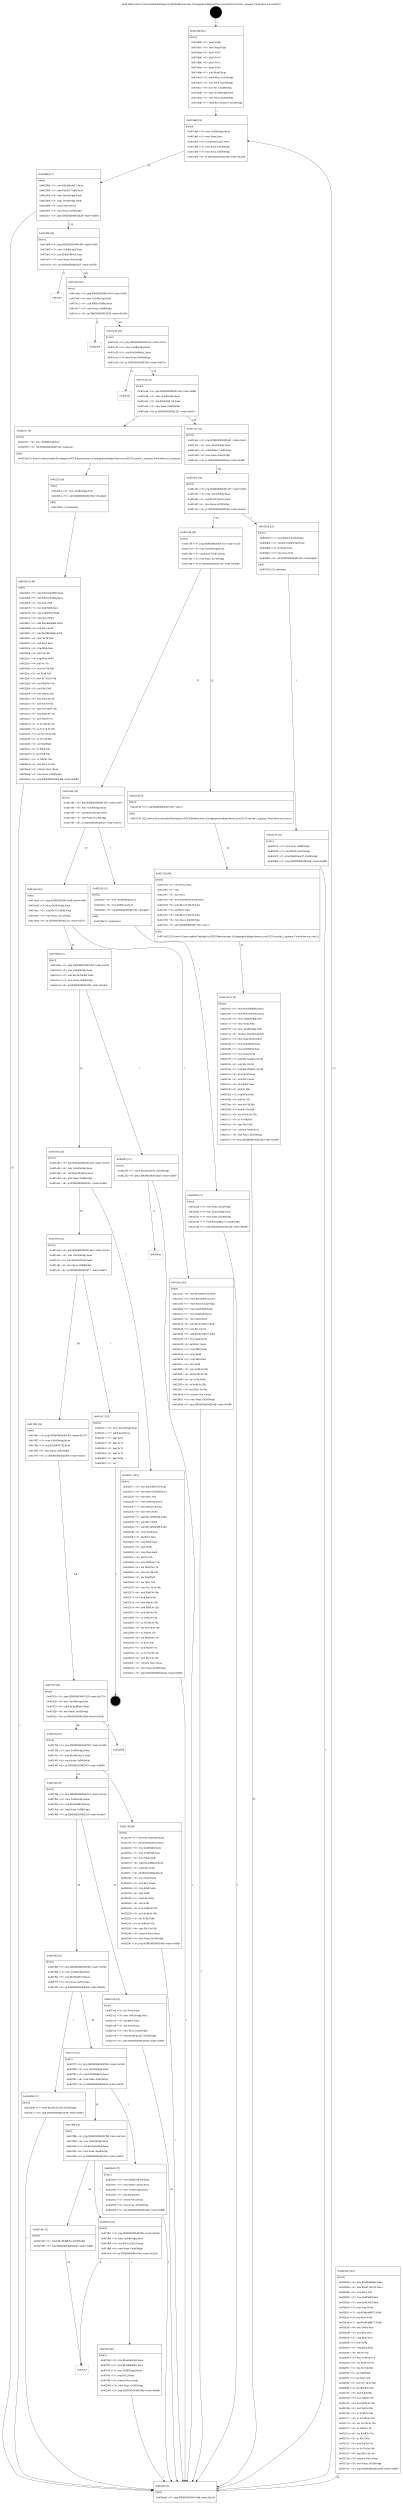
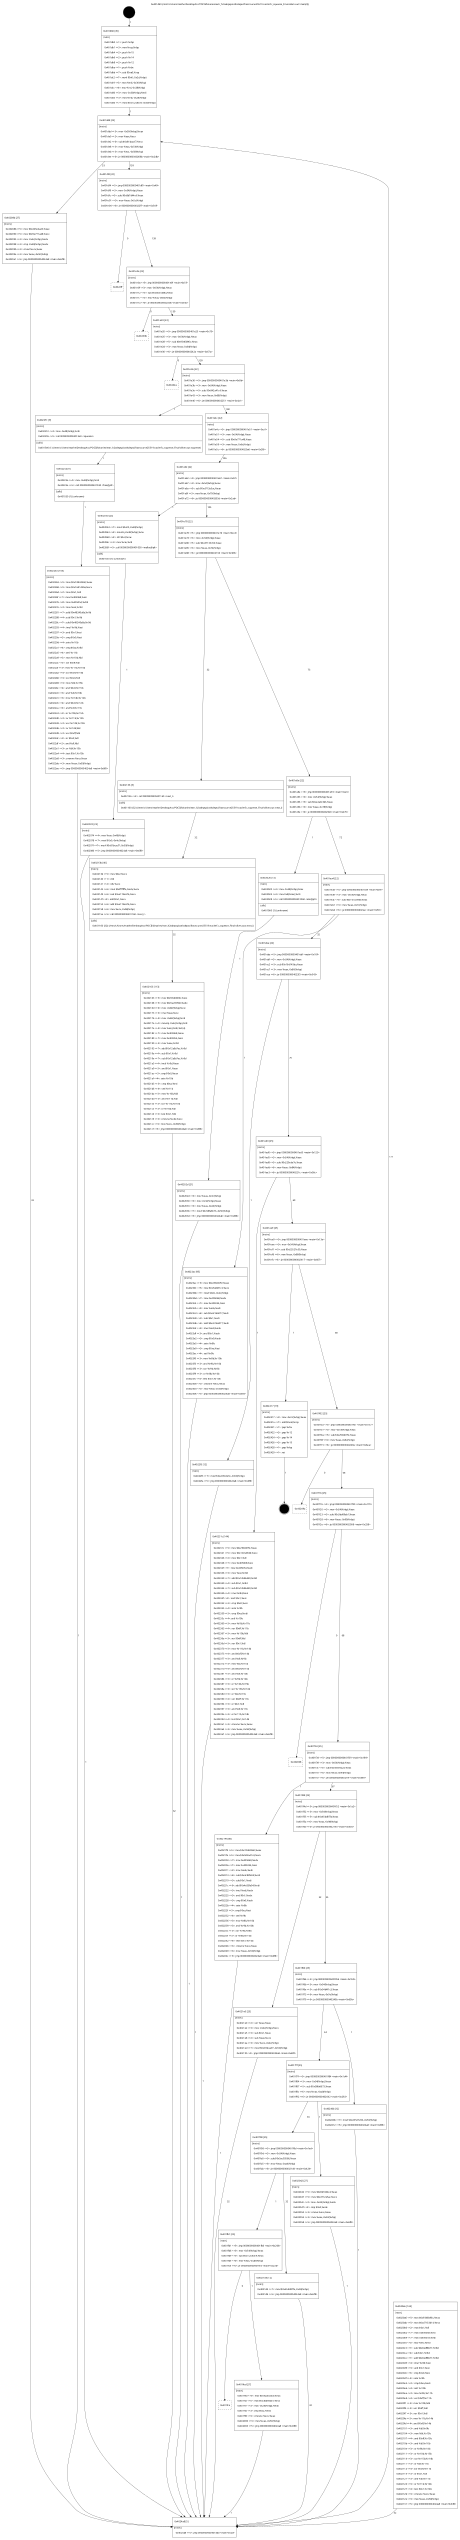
edge "0x40208b [27]" -> "0x401df4 [22]": now "0x401ddd [23]" -> "0x401df4 [22]"
edge "0x4022f3 [12]" -> "0x40249a": now "0x401f02 [25]" -> "0x40249a"
edge "0x4021d4 [12]" -> "0x401fca": now "0x4021d4 [12]" -> "0x4024a8 [5]"
